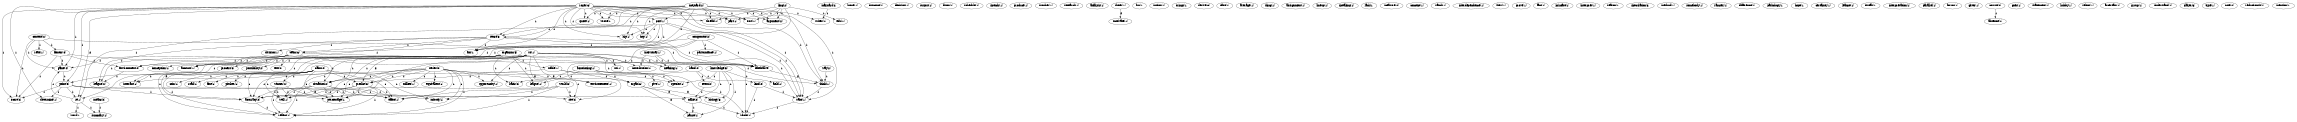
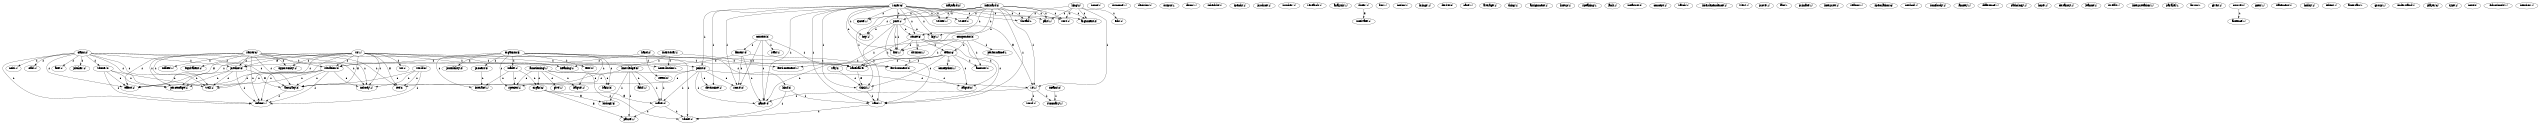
edge "sense(3)" -> "account(1)": removed, label "1"
edge "ws(1)" -> "nobody(1)": added, label "1"
edge "game(4)" -> "point(3)": reversed
